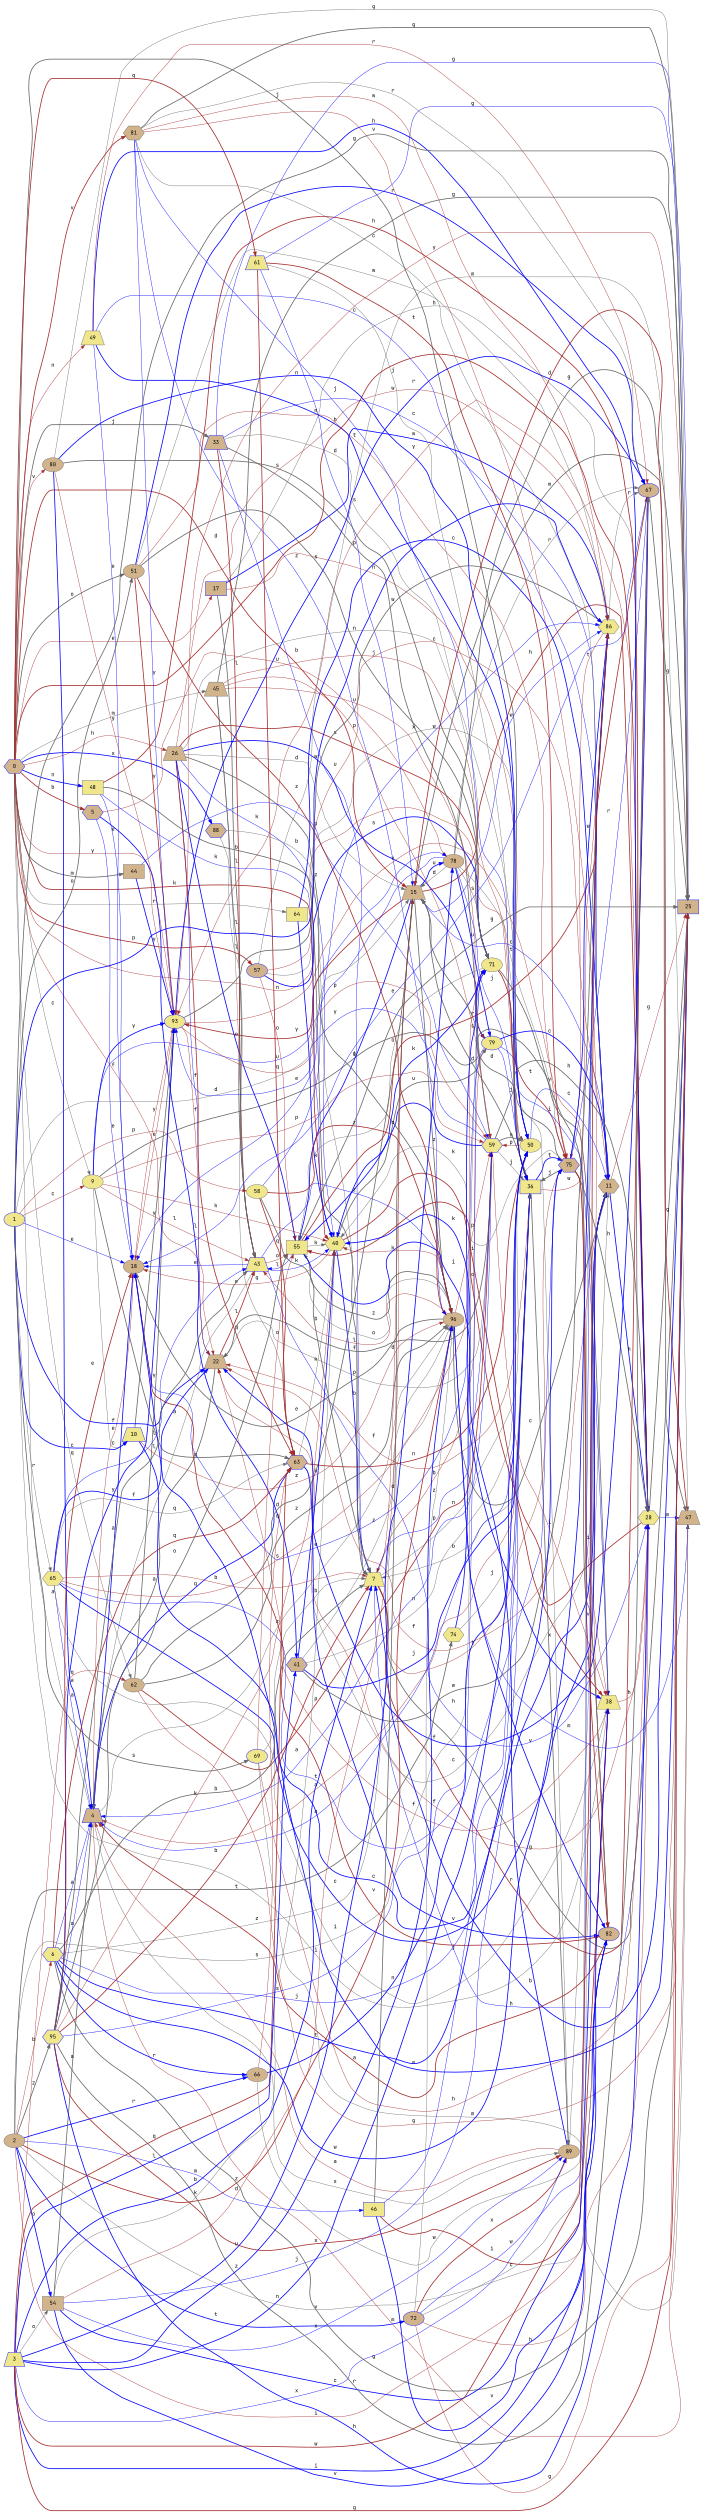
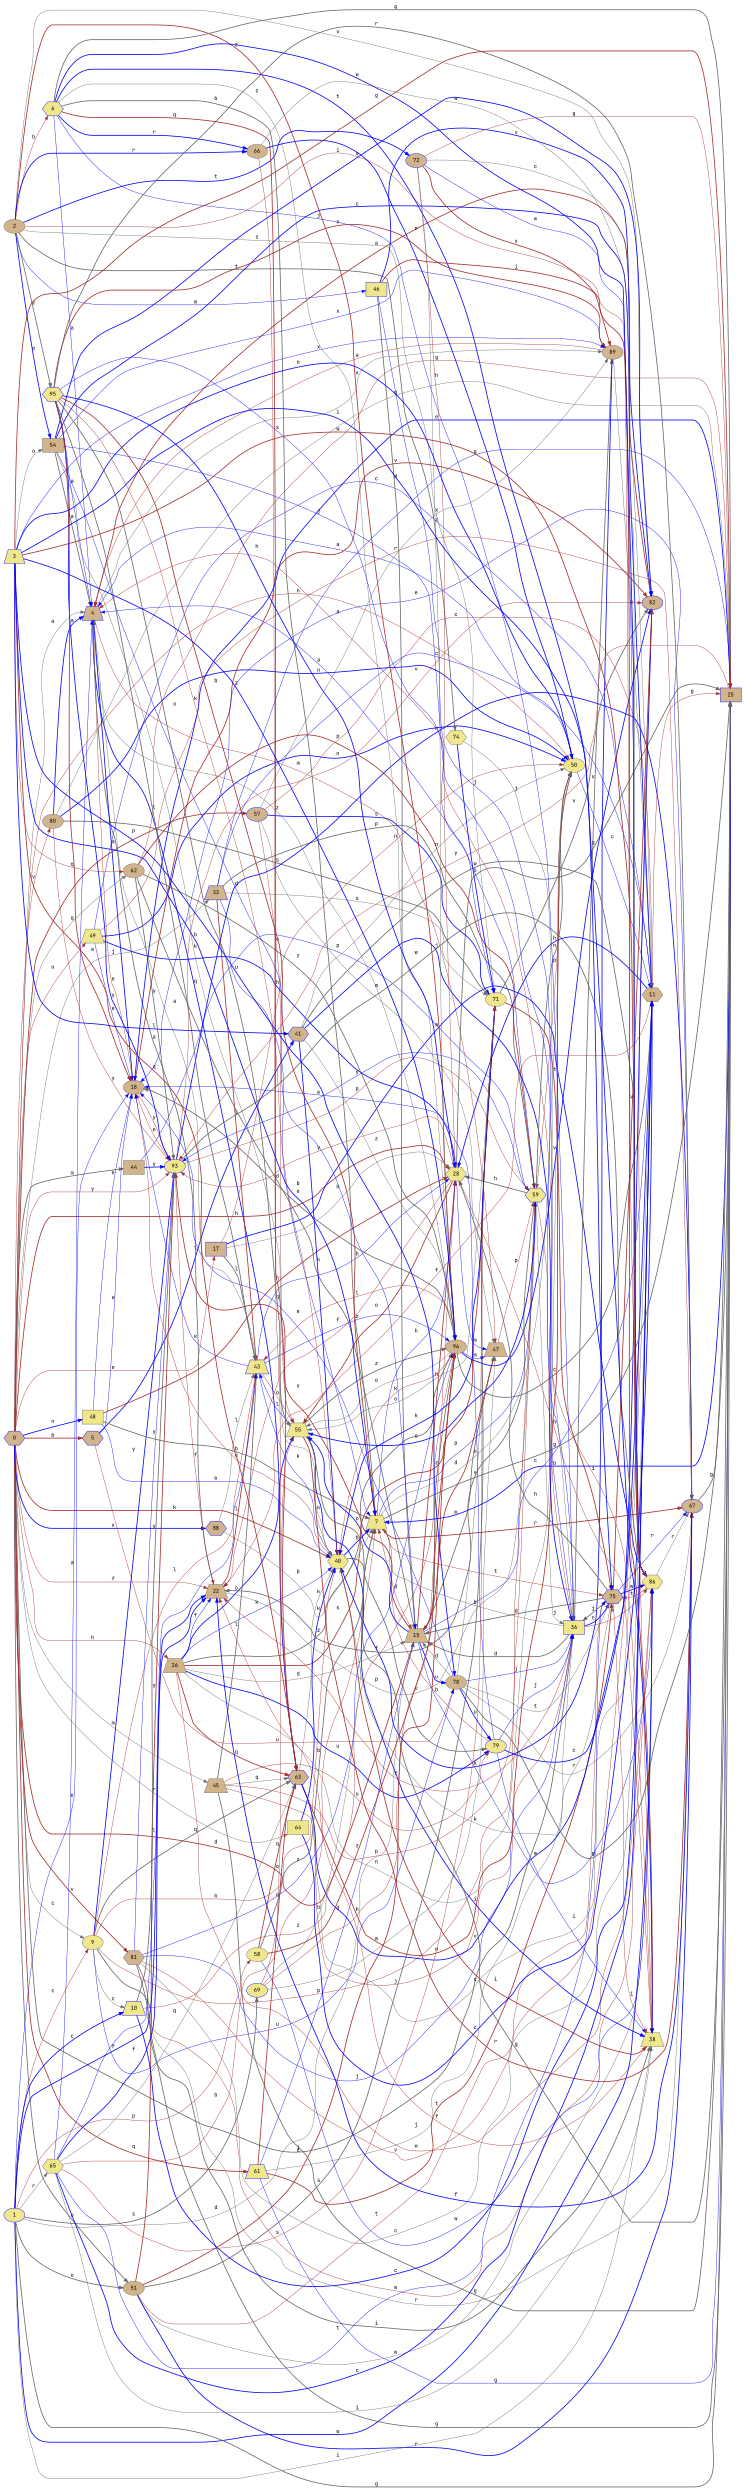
edge "0" -> "33": style bold -> solid
edge "96" -> "59": now "47" -> "59"
node "55": shape box -> trapezium
edge "54" -> "15": color brown -> blue
